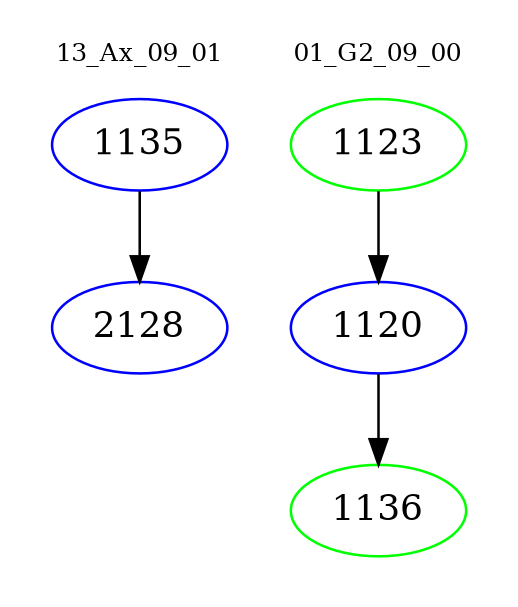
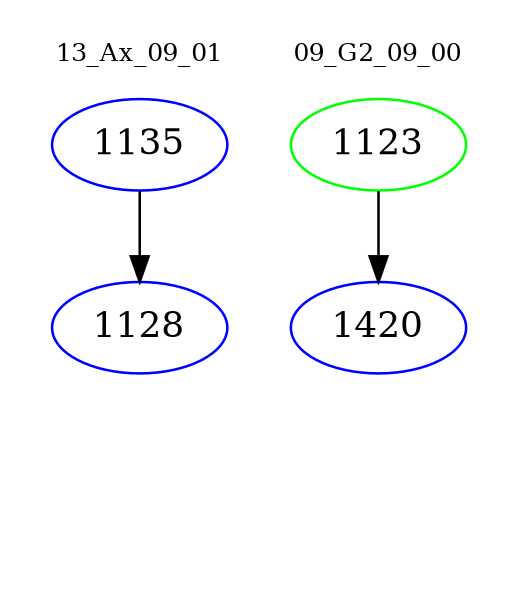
cluster "01_G2_09_00": label "01_G2_09_00" -> "09_G2_09_00"
node "2128": label "2128" -> "1128"
node "1120": label "1120" -> "1420"
node "1136": removed
